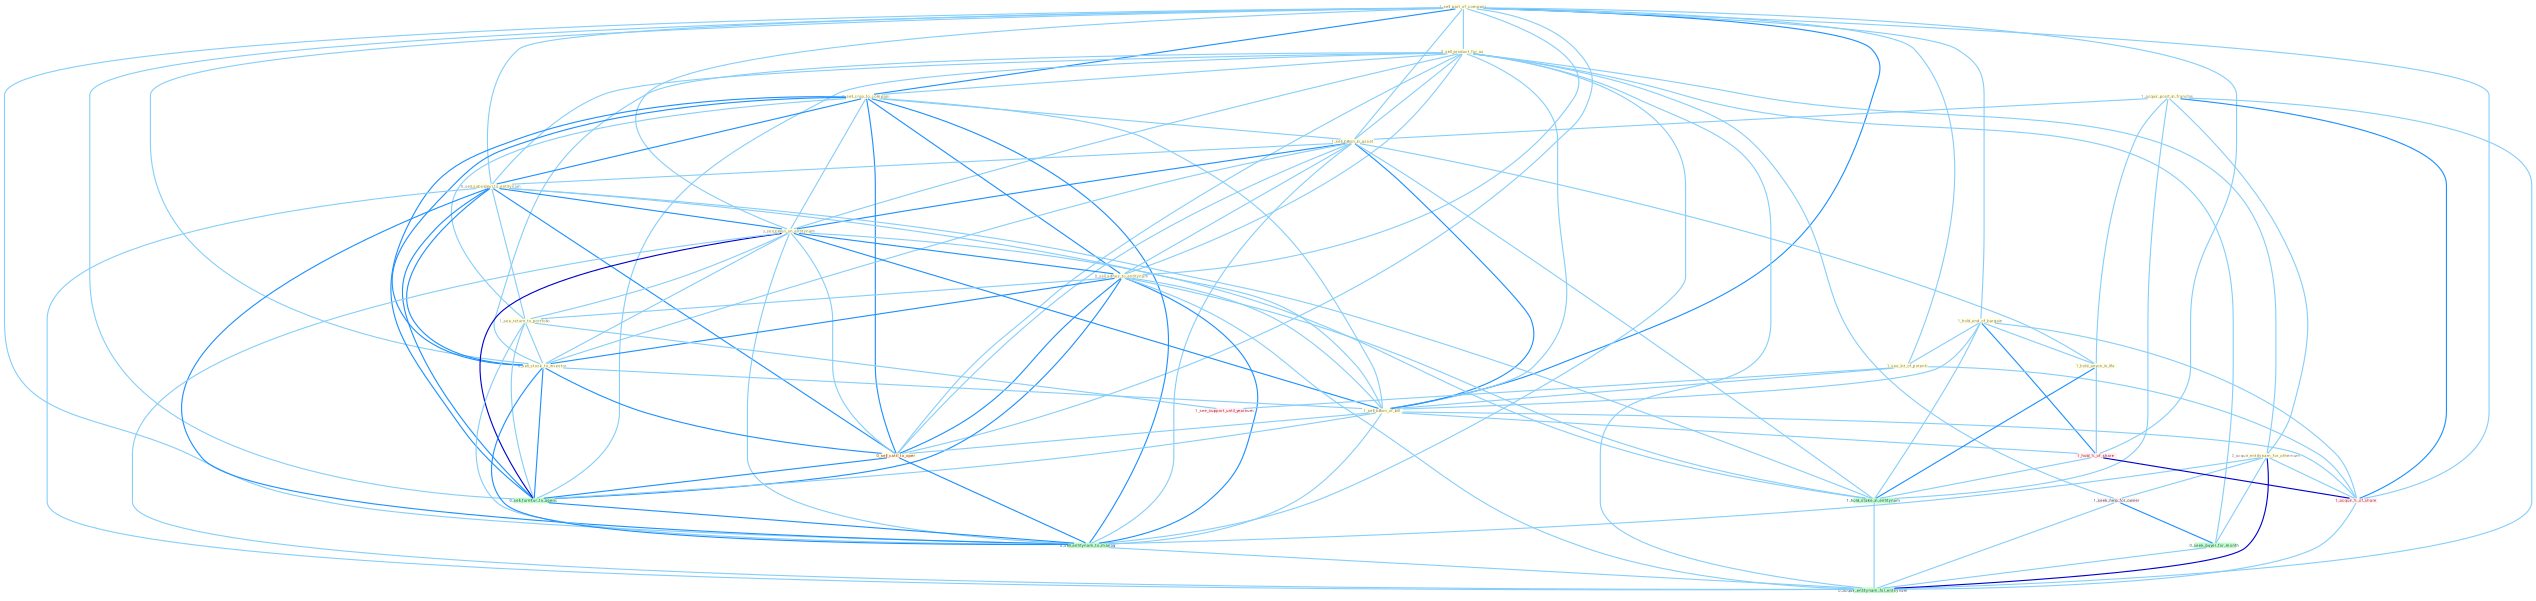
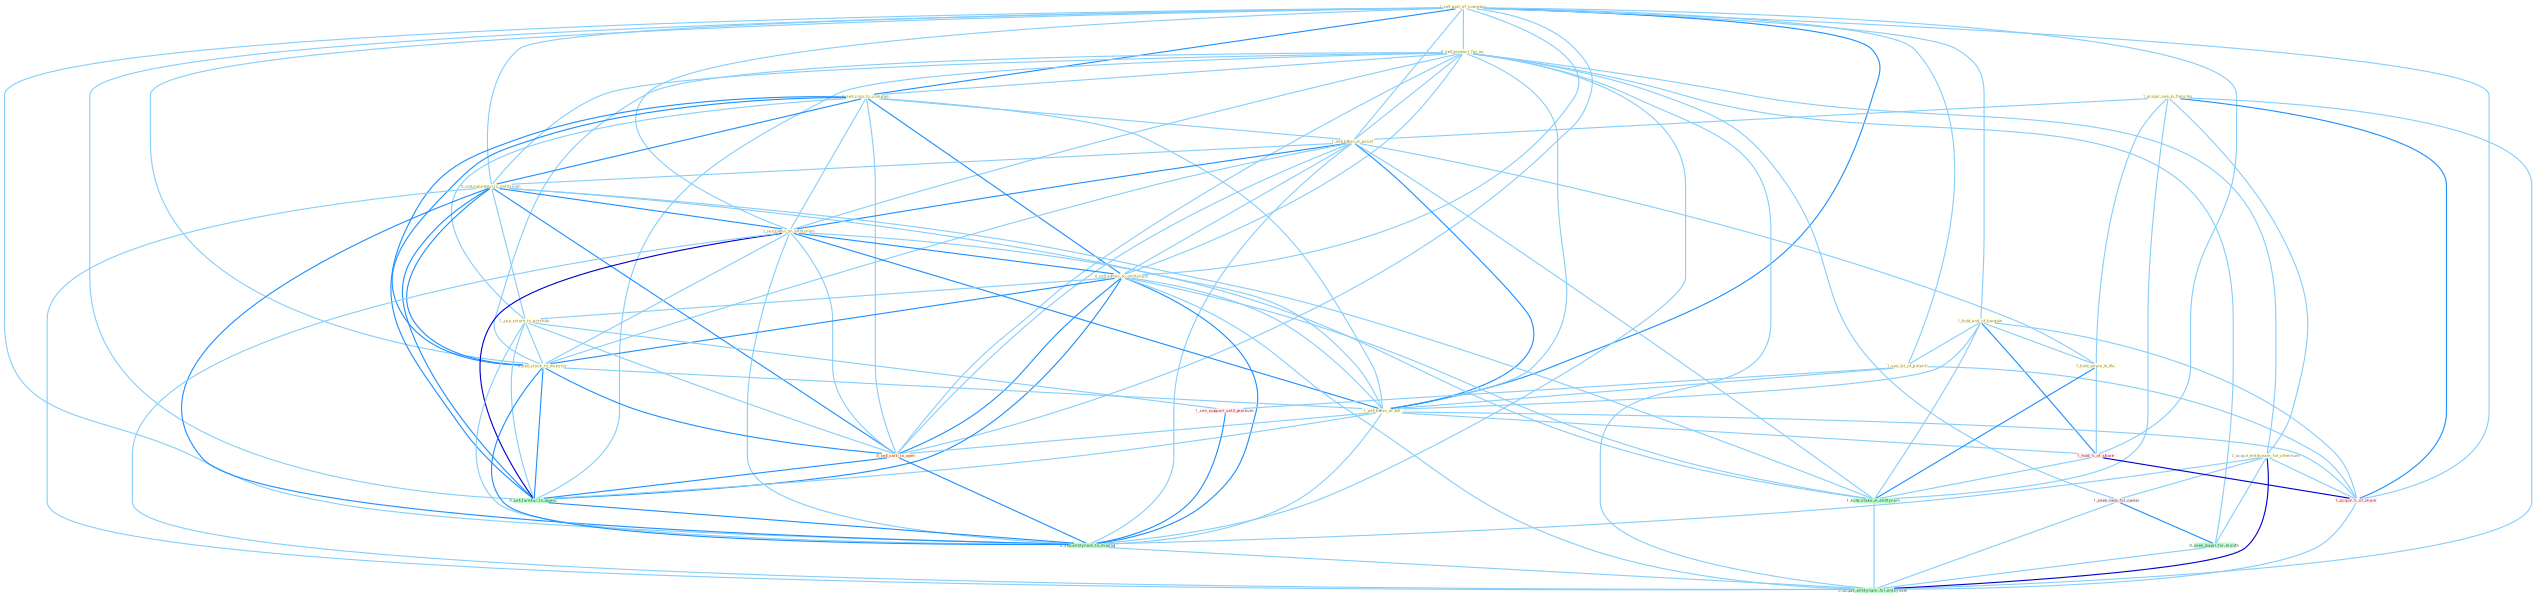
node "1_acquir_posit_in_franchis": label "1_acquir_posit_in_franchis" -> "1_acquir_see_in_franchis"
edge "0_sell_crop_to_compani" -- "0_sell_entitynam_to_manag": now "1_see_support_until_yearnum" -- "0_sell_entitynam_to_manag"
edge "0_sell_crop_to_compani" -- "0_sell_cattl_to_oper": color #1e90ff -> #87cefa
edge "0_sell_billion_on_entitynam" -- "1_see_return_to_portfolio": now "0_sell_cattl_to_oper" -- "1_see_return_to_portfolio"
